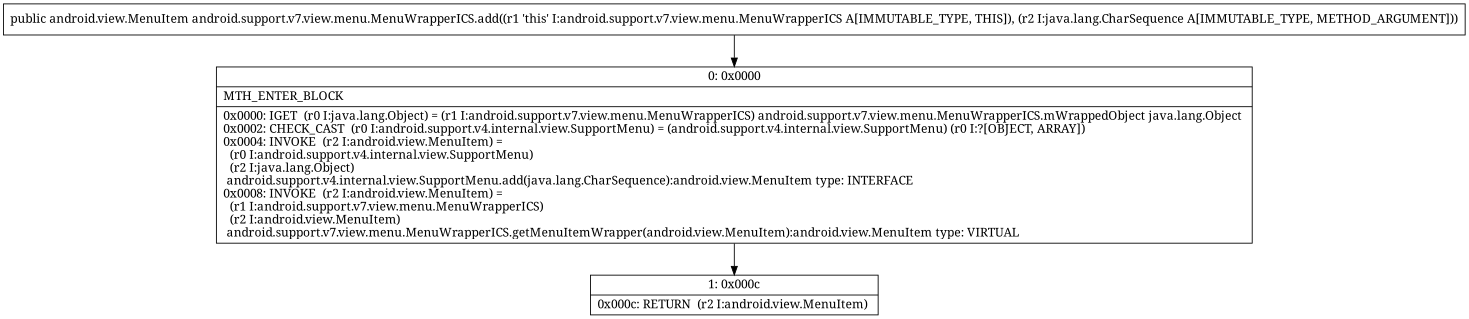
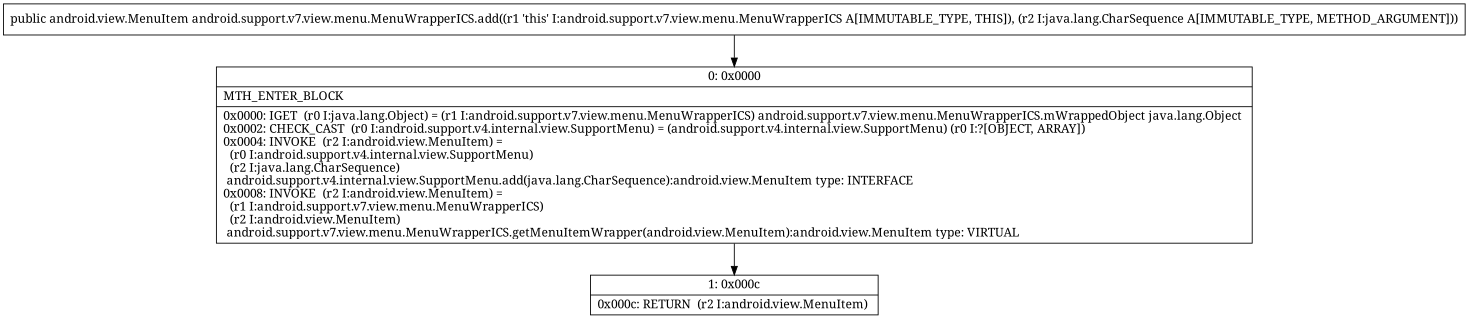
node "0: 0x0000": text "(r2 I:java.lang.Object)" -> "(r2 I:java.lang.CharSequence)"
